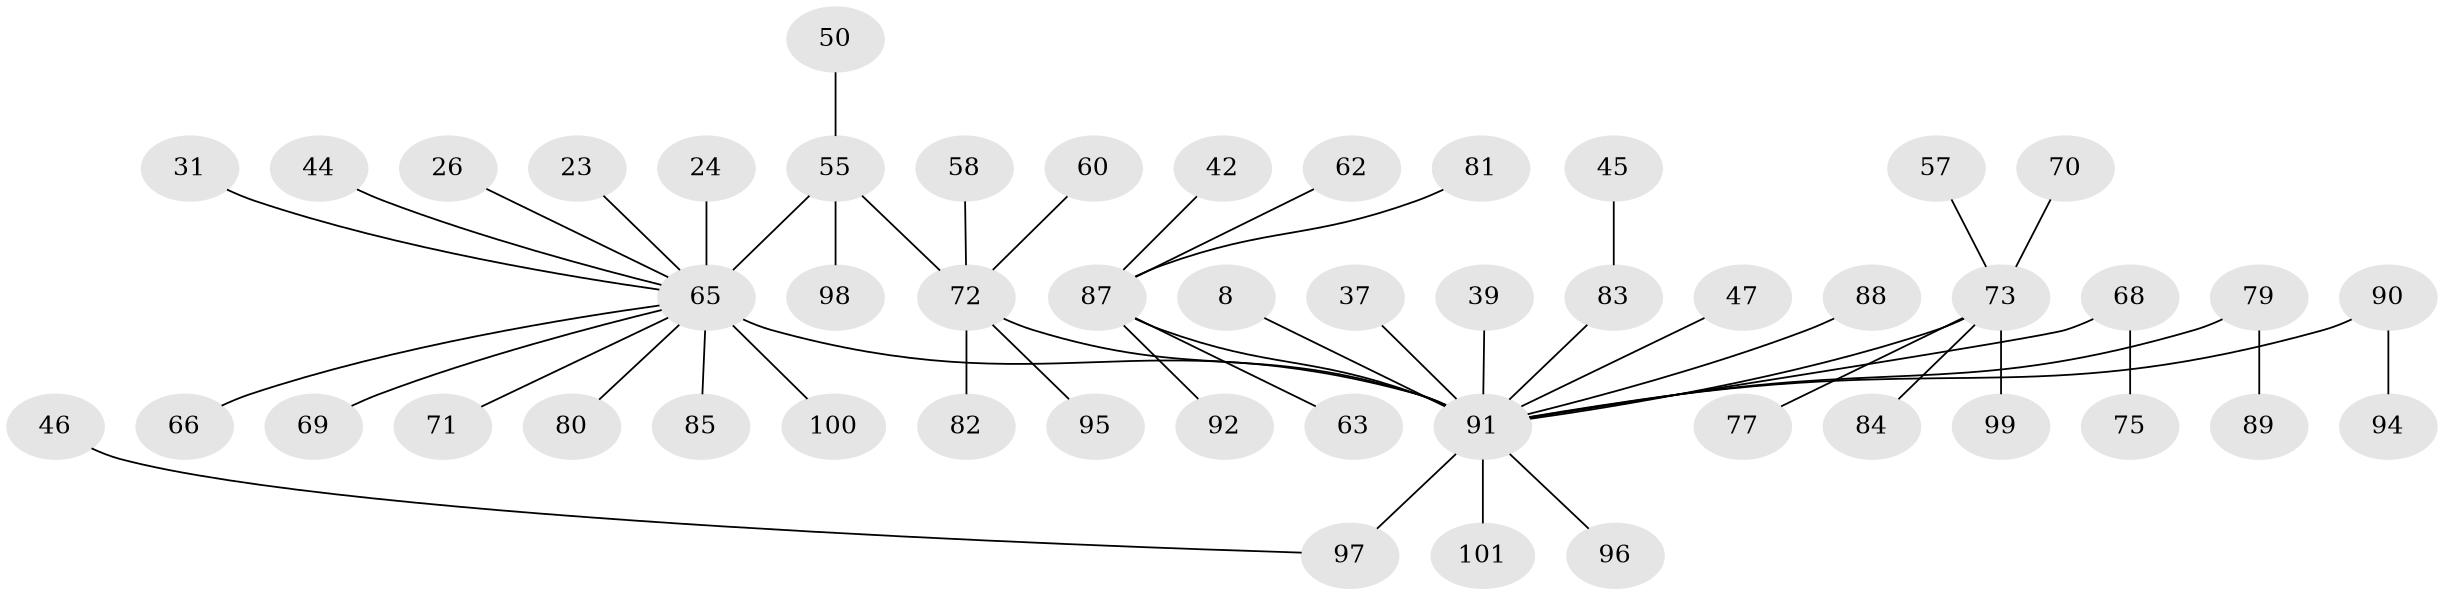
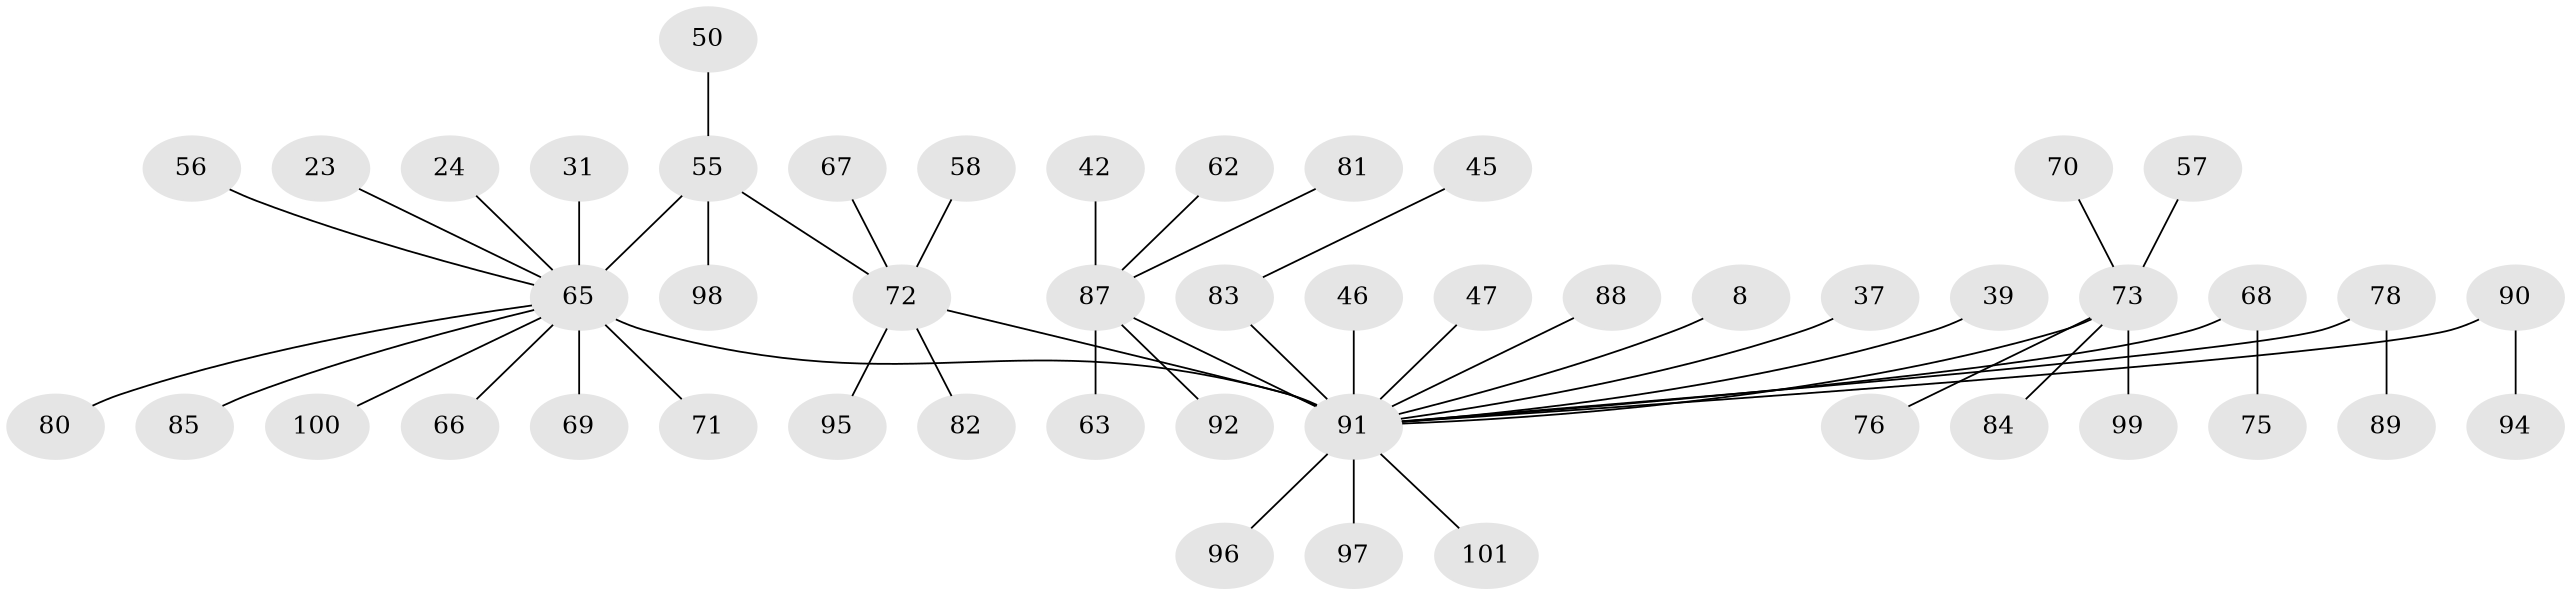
node "44": removed
node "26": label "26" -> "56"
node "60": label "60" -> "67"
node "79": label "79" -> "78"
node "77": label "77" -> "76"
edge "46" -- "97": now "46" -- "91"
